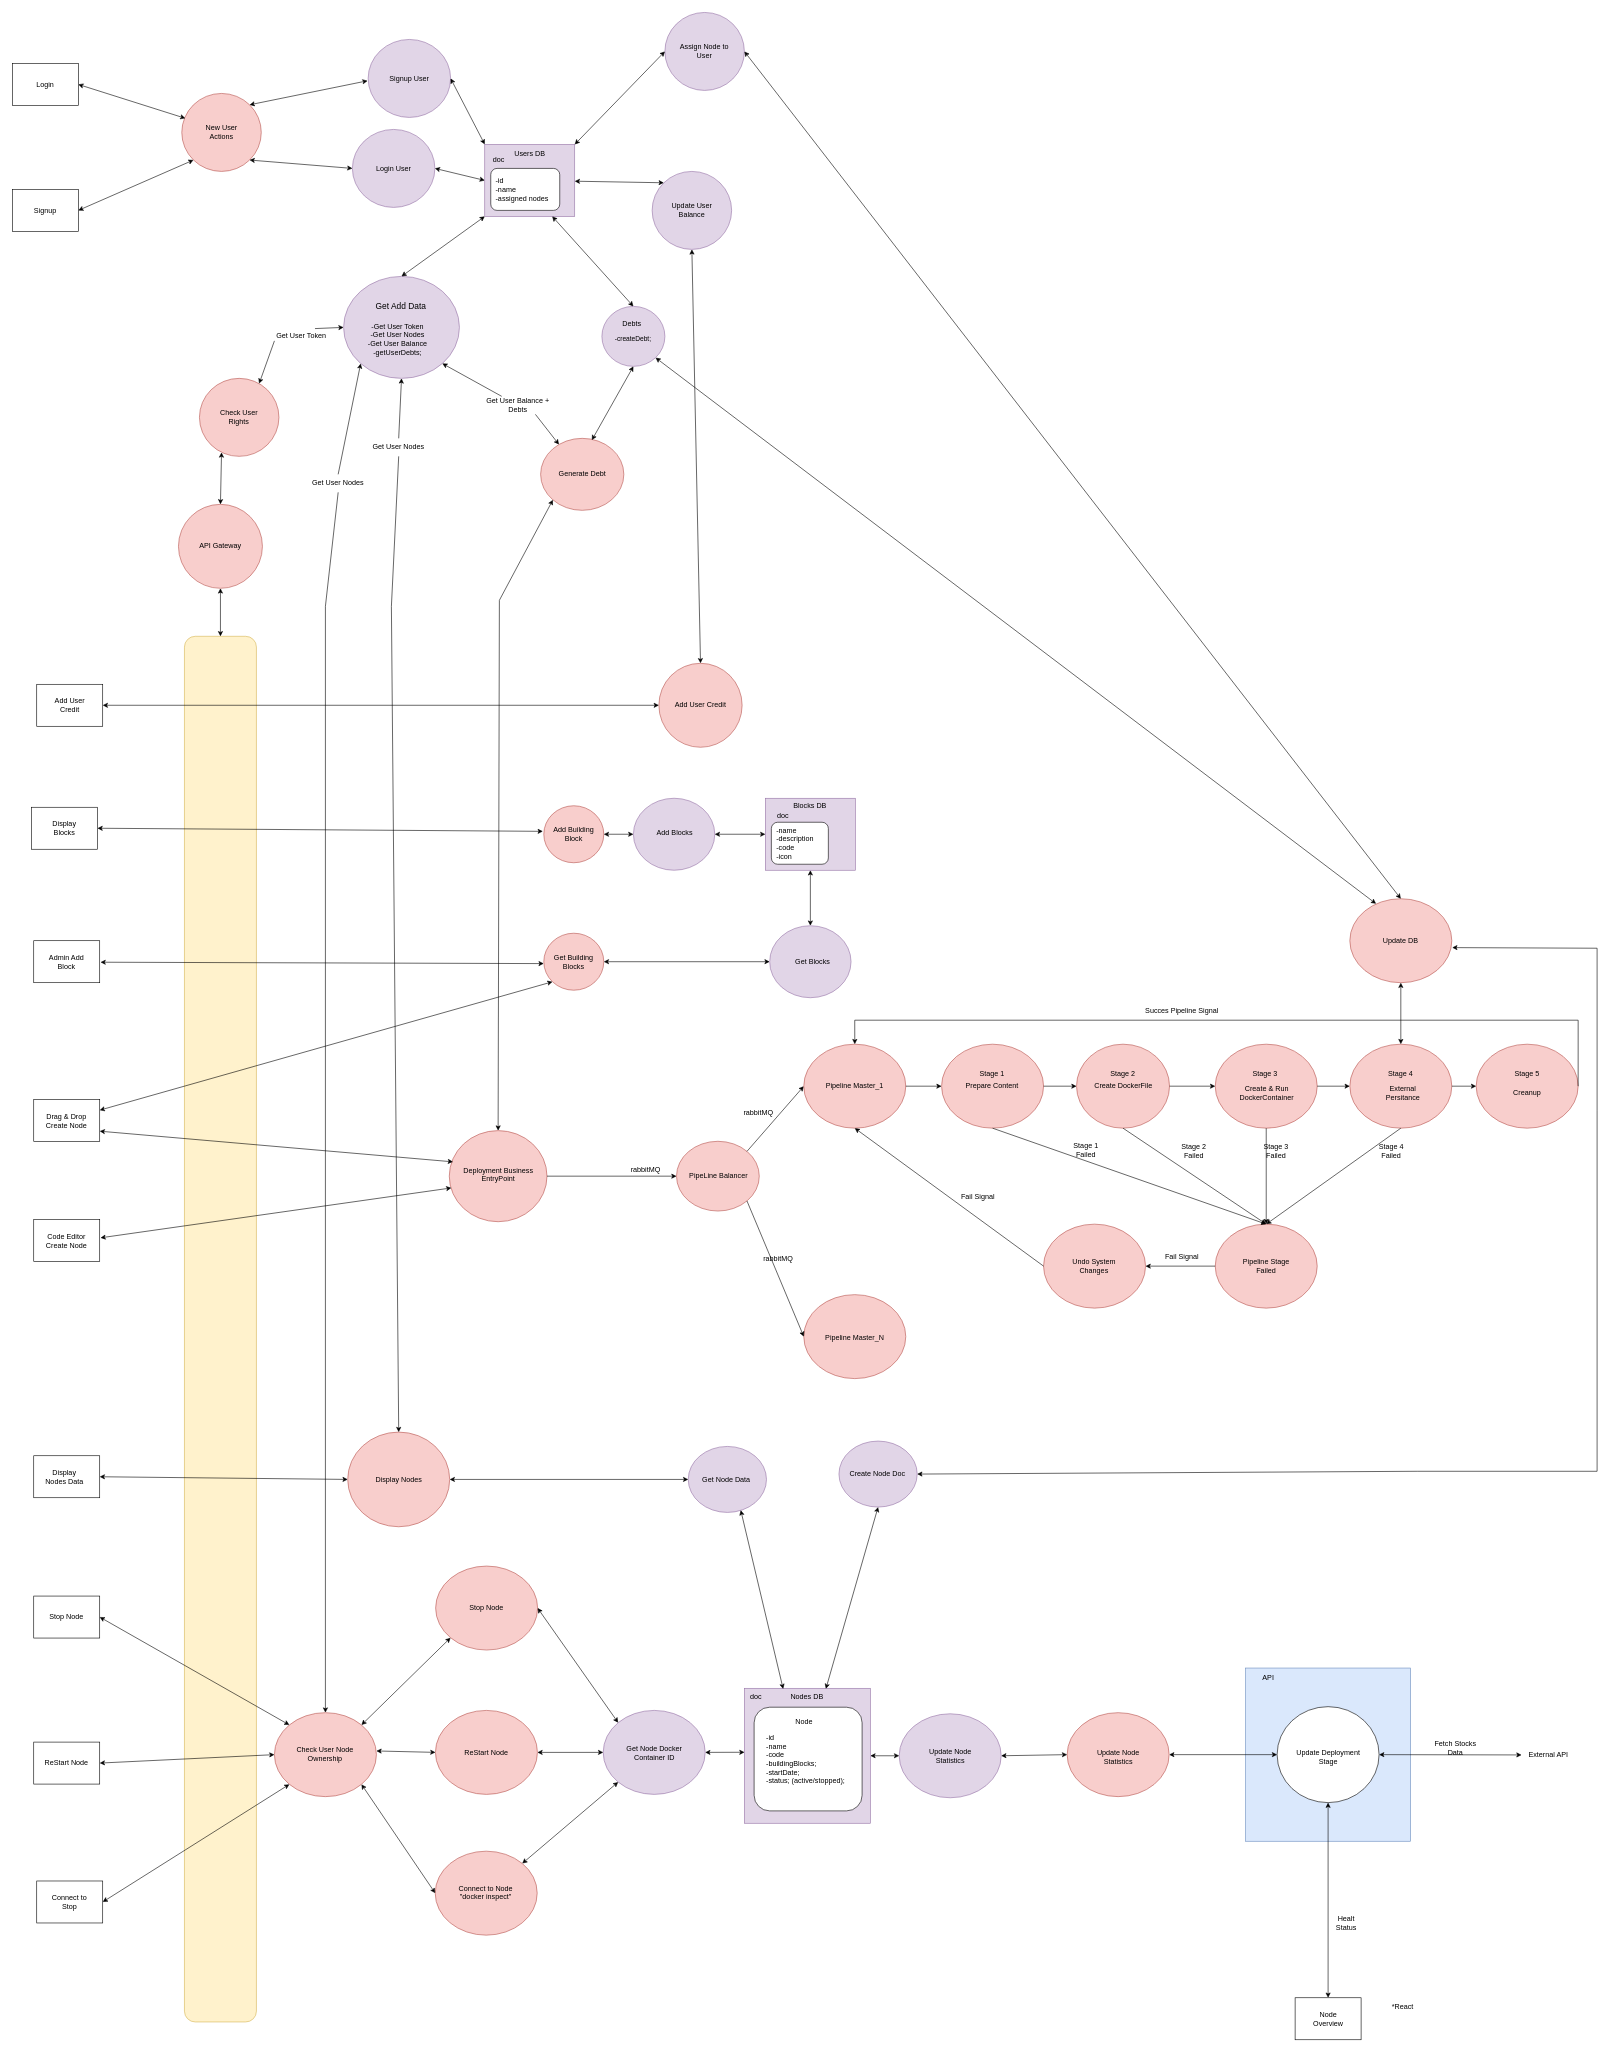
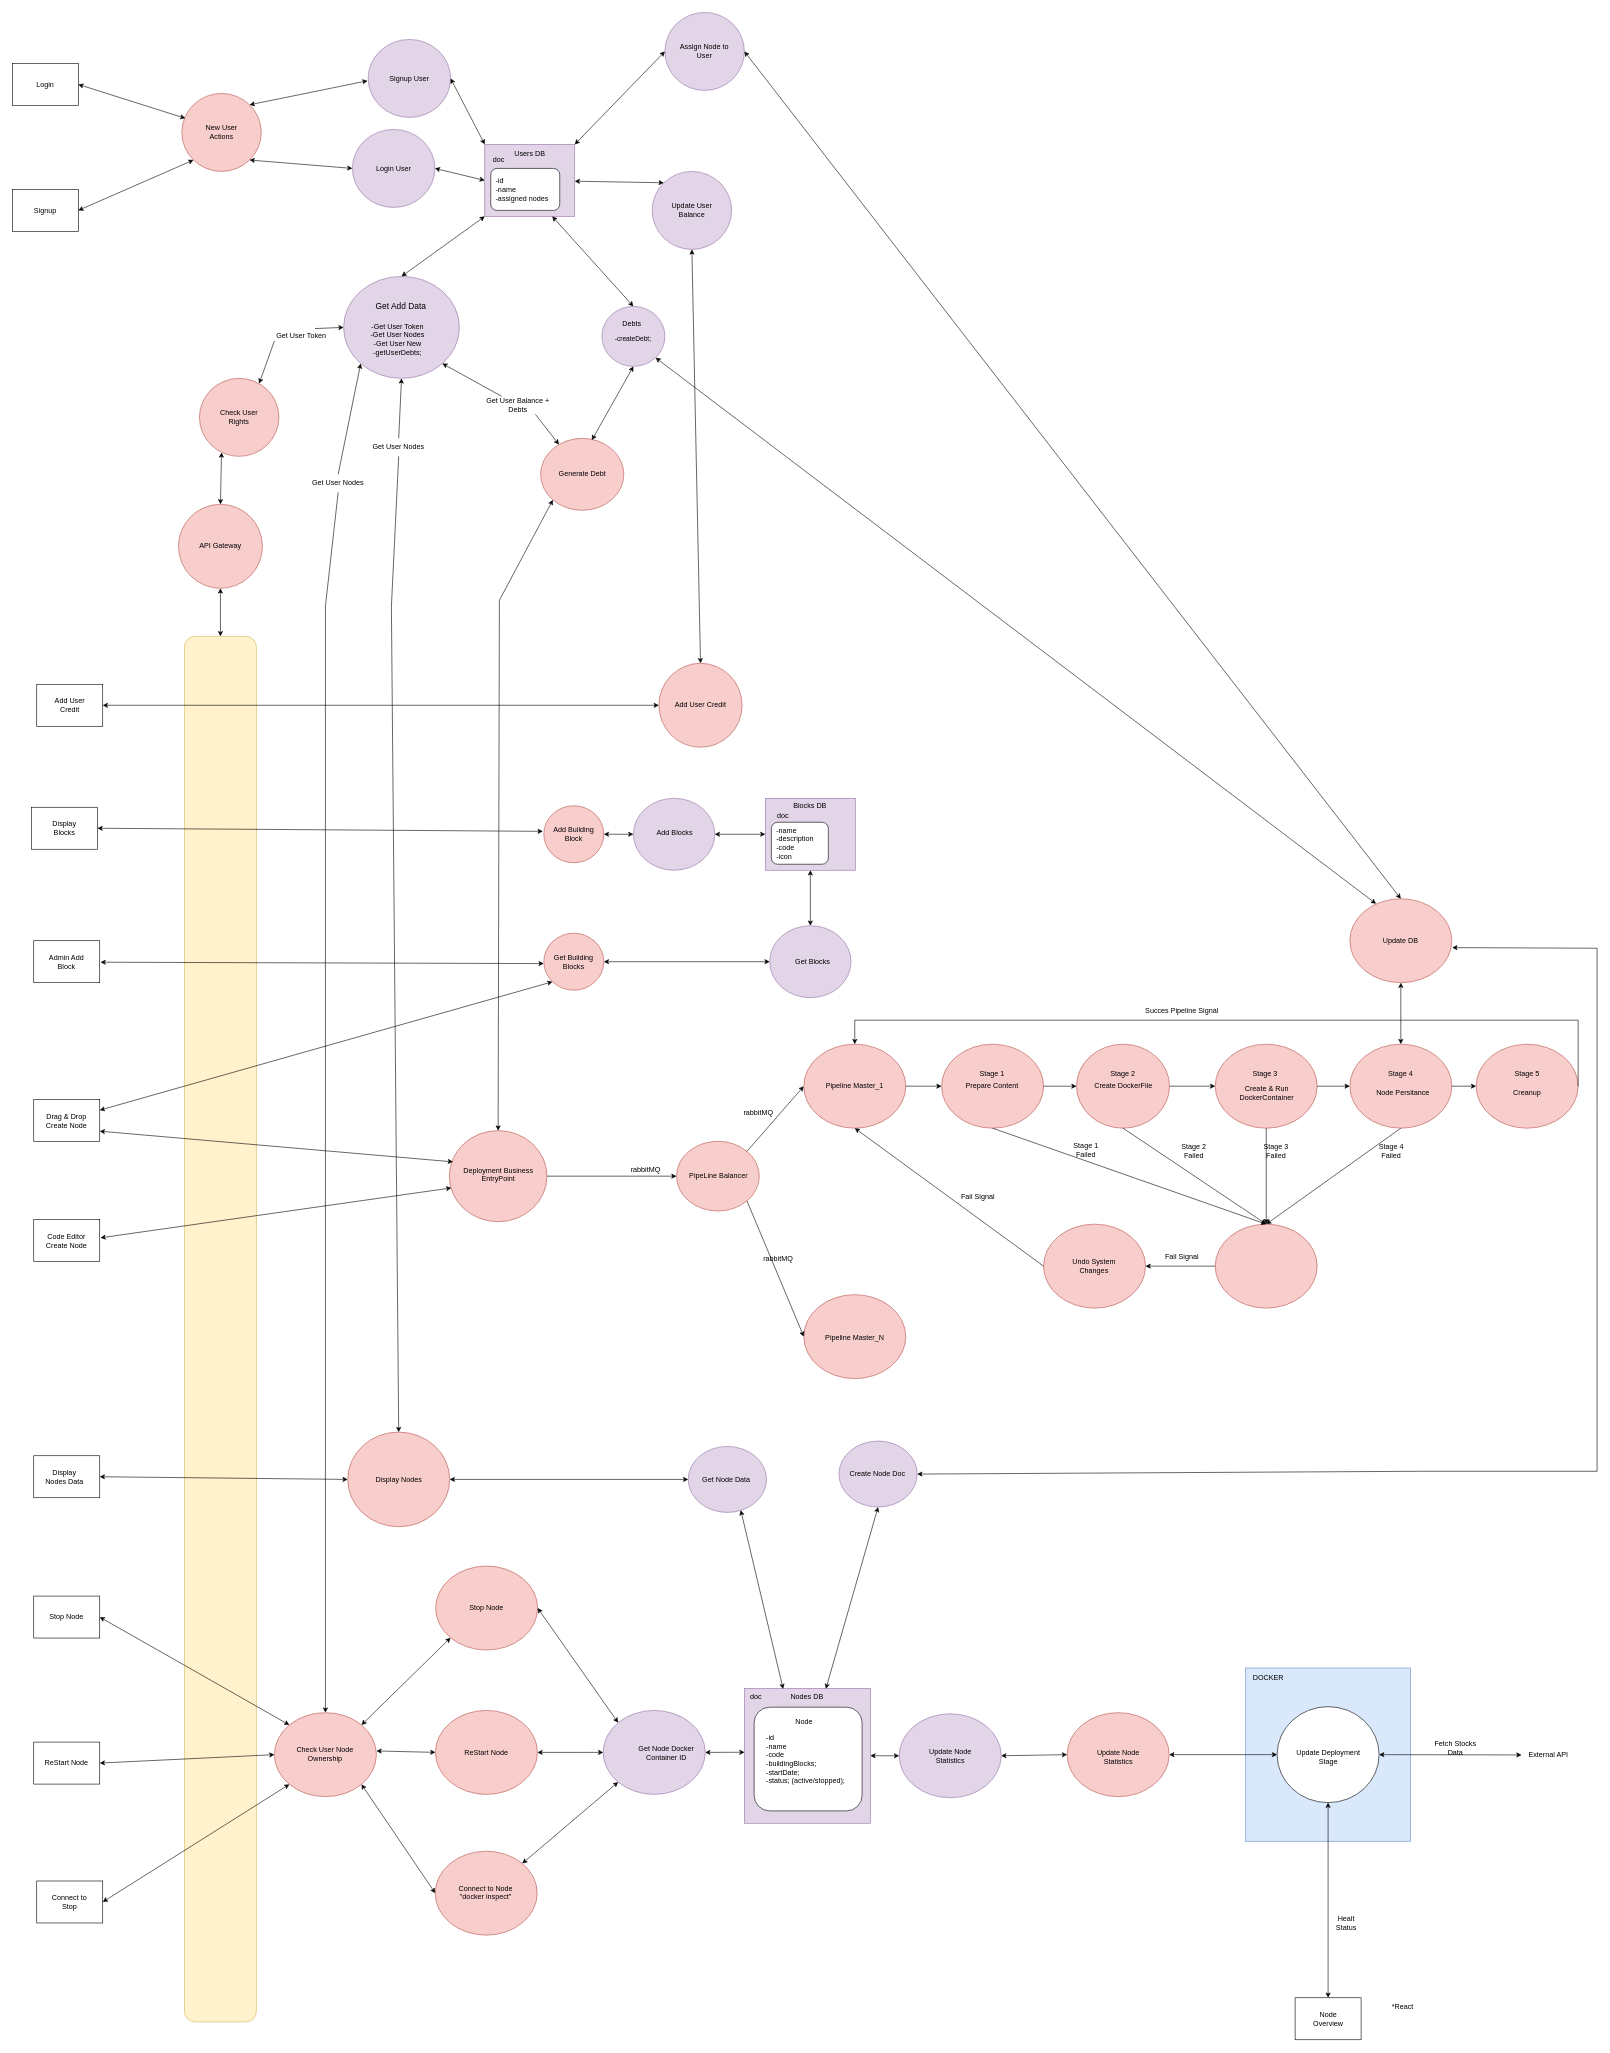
node "-Get User Token -Get User Nodes -Get User Balance -getUserDebts;": label "-Get User Token -Get User Nodes -Get User Balance -getUserDebts;" -> "-Get User Token -Get User Nodes -Get User New -getUserDebts;"
node "External Persitance": label "External Persitance" -> "Node Persitance"
node "Pipeline Stage Failed": removed
node "API": label "API" -> "DOCKER"
node "Get Node Docker Container ID": moved (654, 1753) -> (666, 1753)
